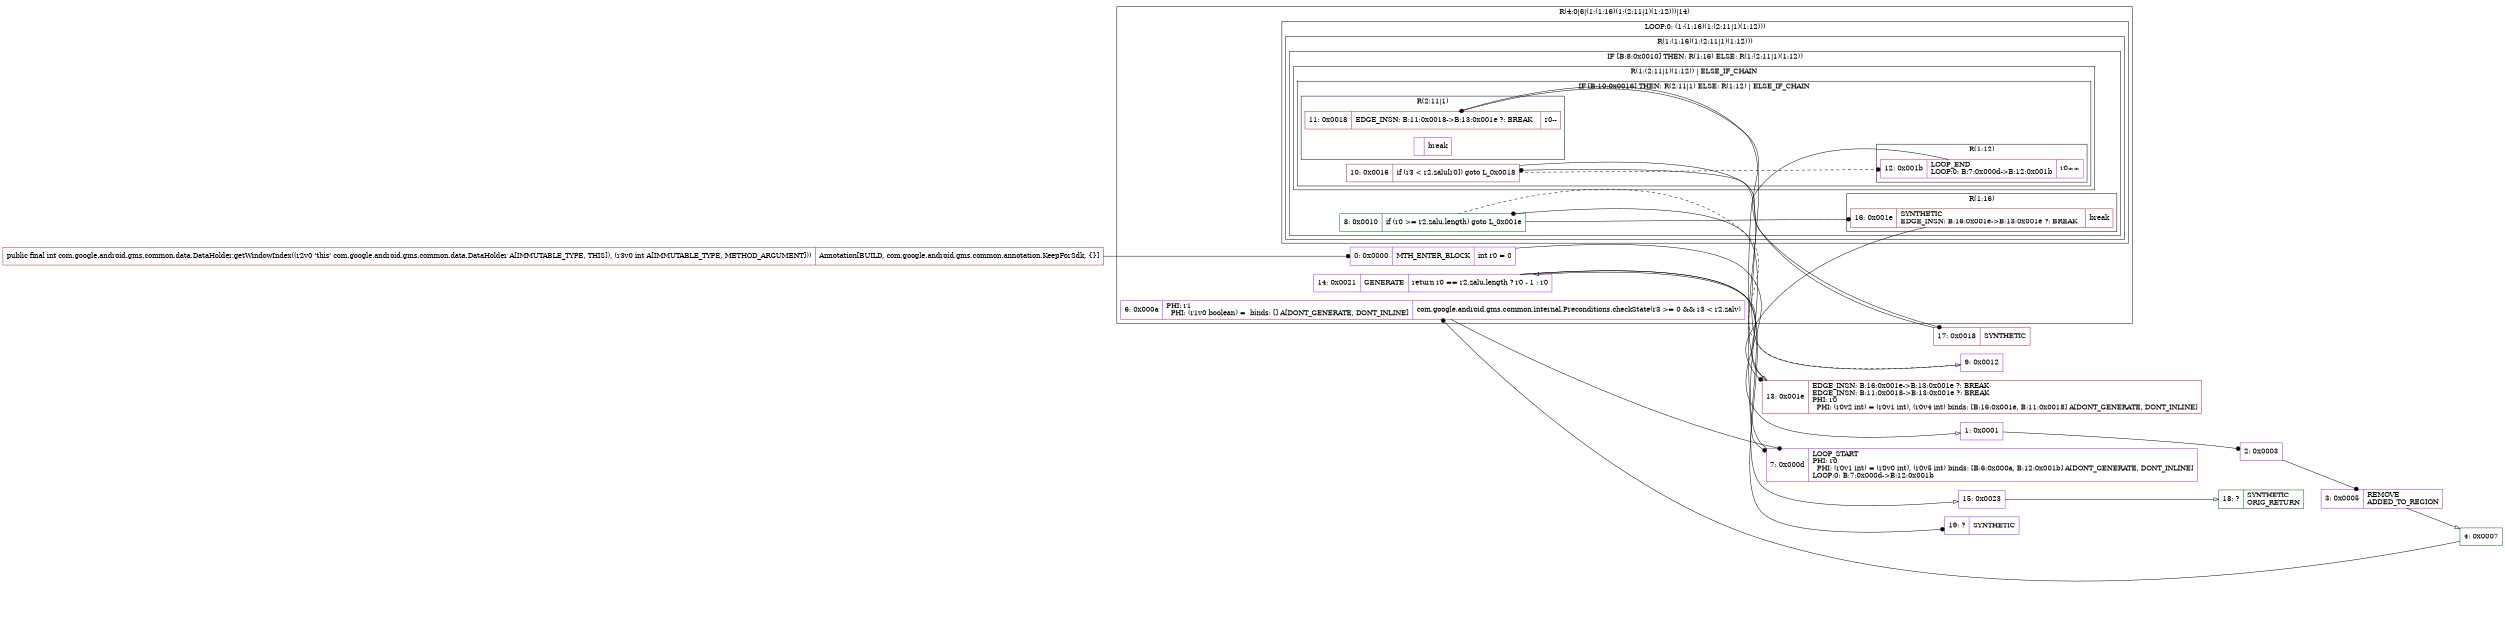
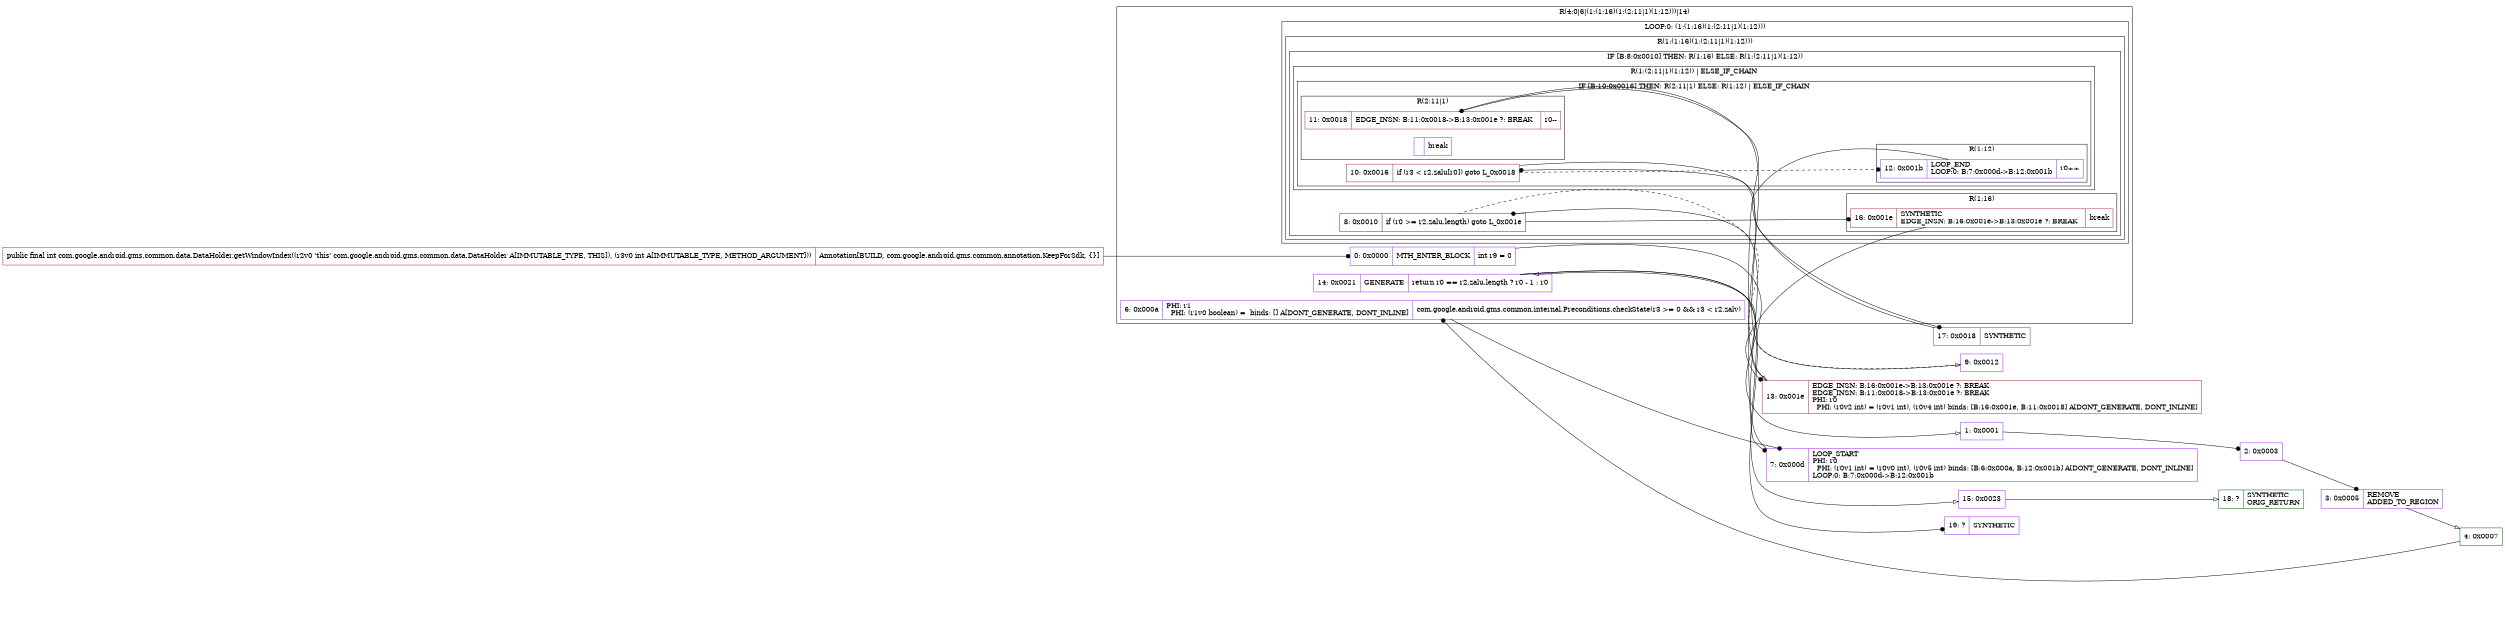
node "0: 0x0000": text "int r0 = 0" -> "int r9 = 0"
